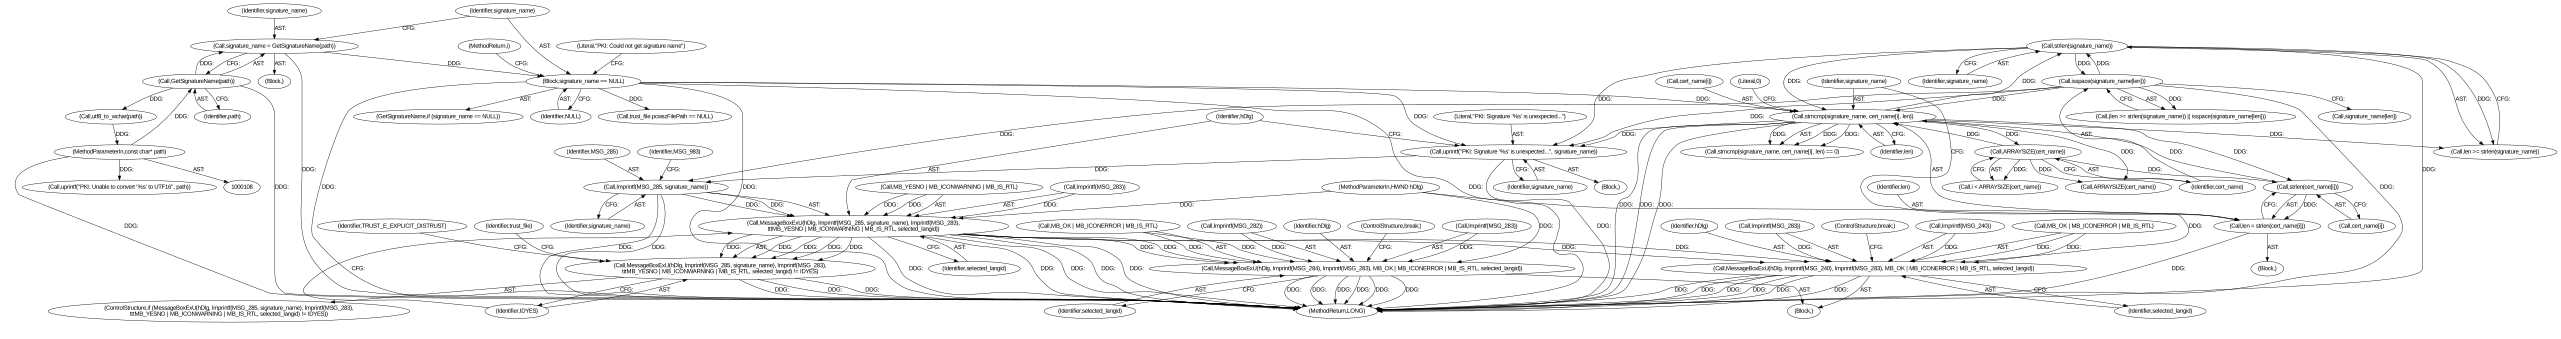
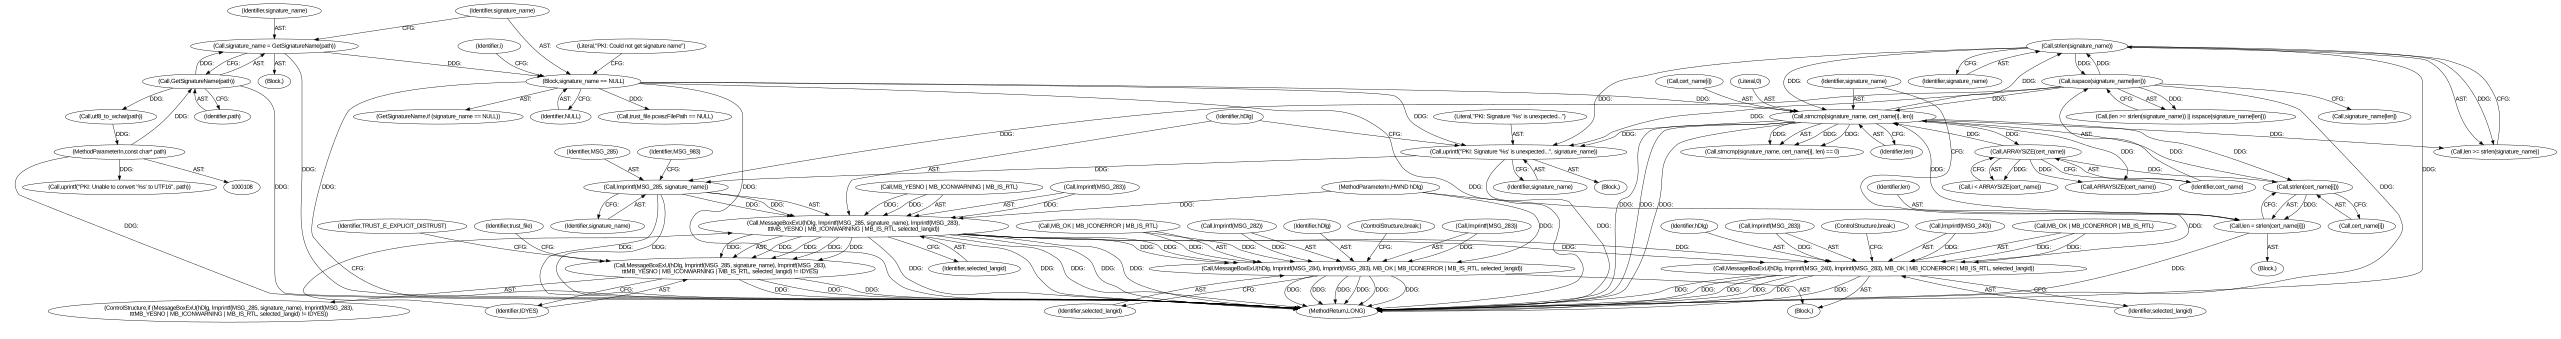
node "(MethodReturn,i)": label "(MethodReturn,i)" -> "(Identifier,i)"
edge "(Literal,0)" -> "(Call,strncmp(signature_name, cert_name[i], len))": label "CFG: " -> "AST: "
edge "(Call,len = strlen(cert_name[i]))" -> "(Call,strncmp(signature_name, cert_name[i], len))": label "AST: " -> "DDG: "
